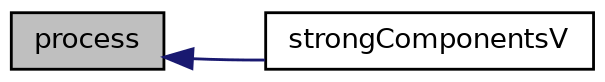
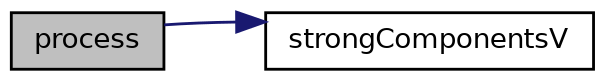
edge "strongComponentsV" -> "process": reversed
